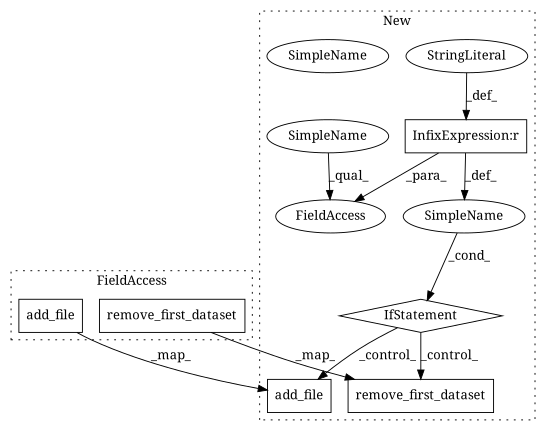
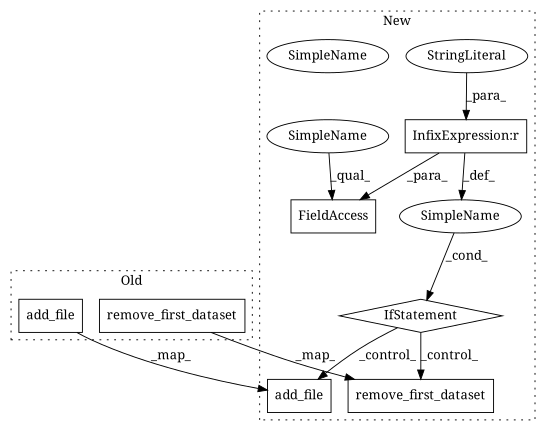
edge "StringLiteral" -> "InfixExpression:r": label "_def_" -> "_para_"
node "FieldAccess": shape ellipse -> box
cluster "FieldAccess": label "FieldAccess" -> "Old"
